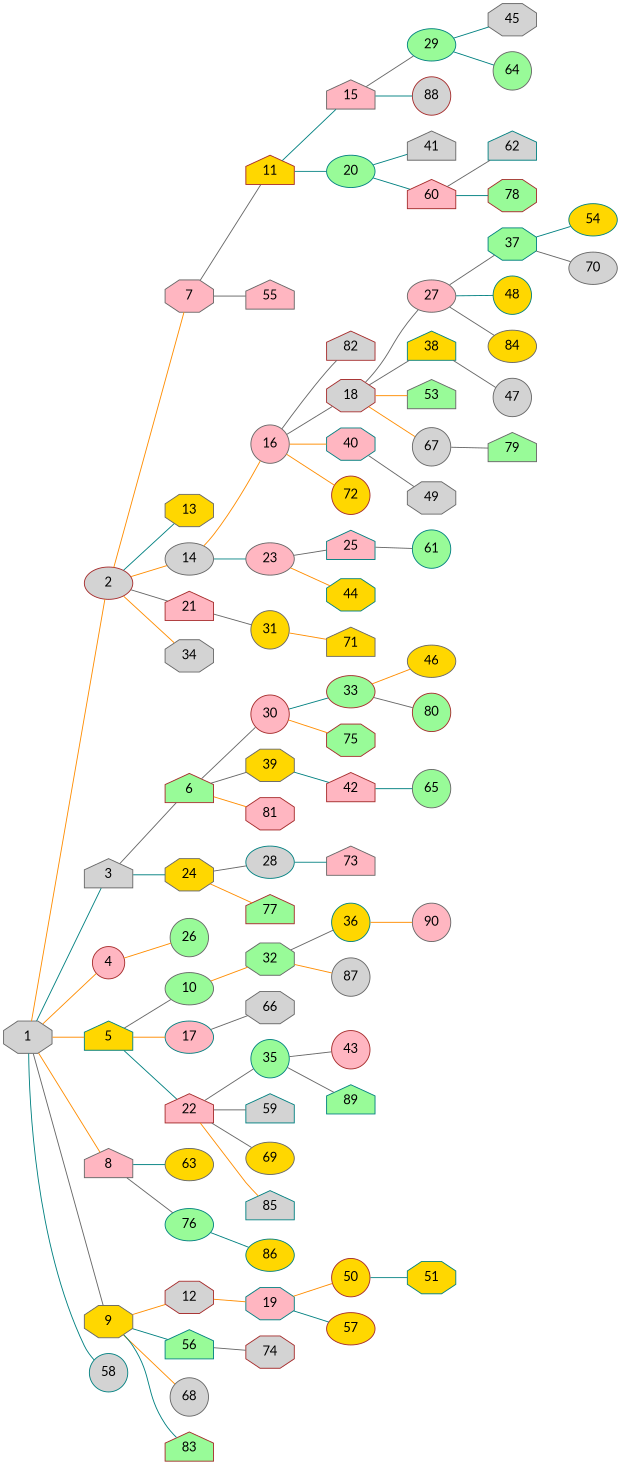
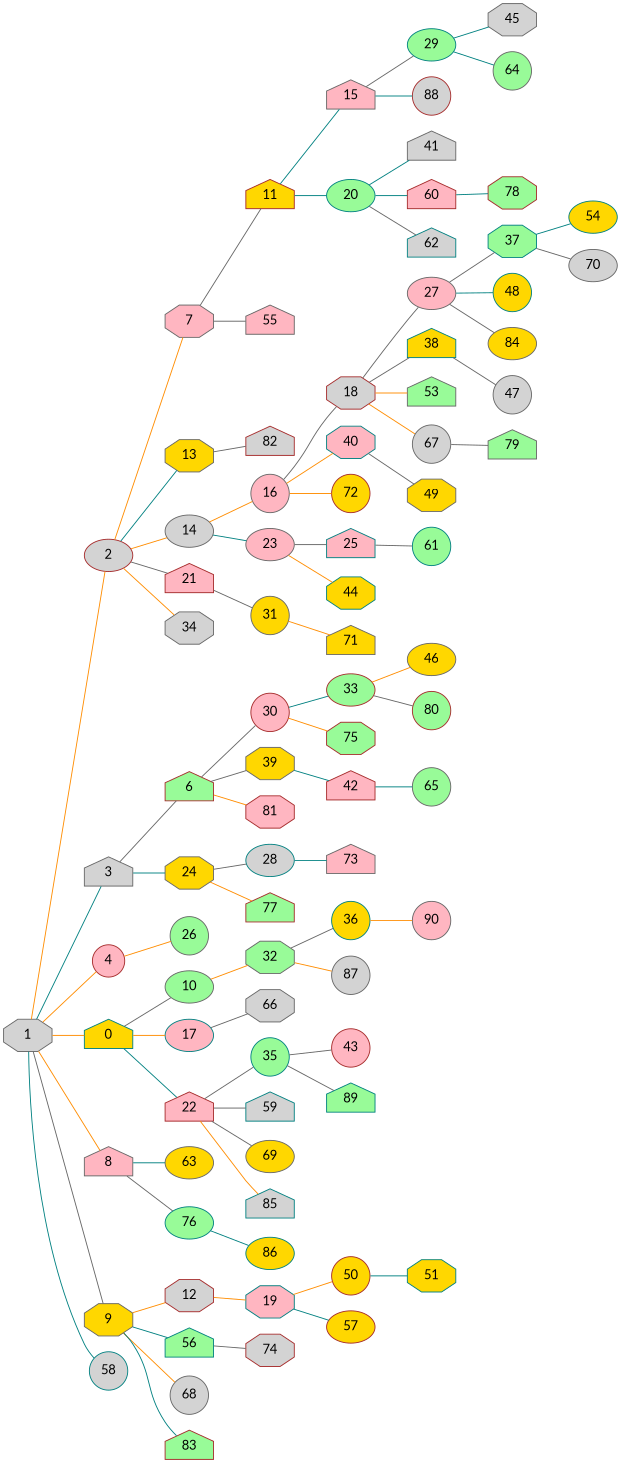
edge "62" -- "60": now "62" -- "20"
edge "82" -- "16": now "82" -- "13"
node "49": fillcolor lightgrey -> gold
node "5": label "5" -> "0"
